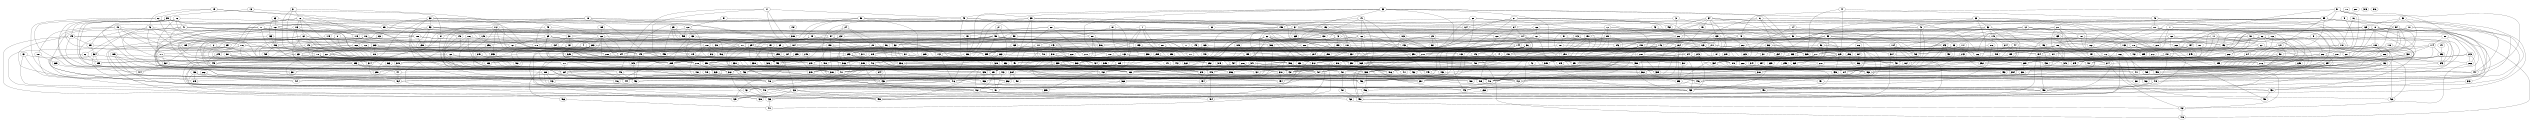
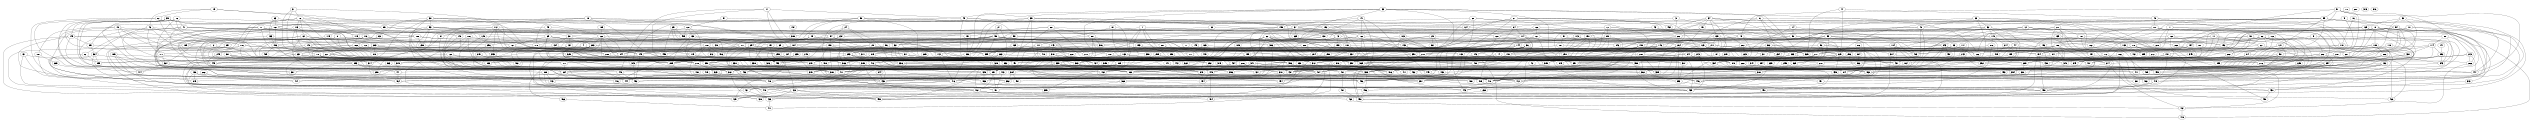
node "13": removed
